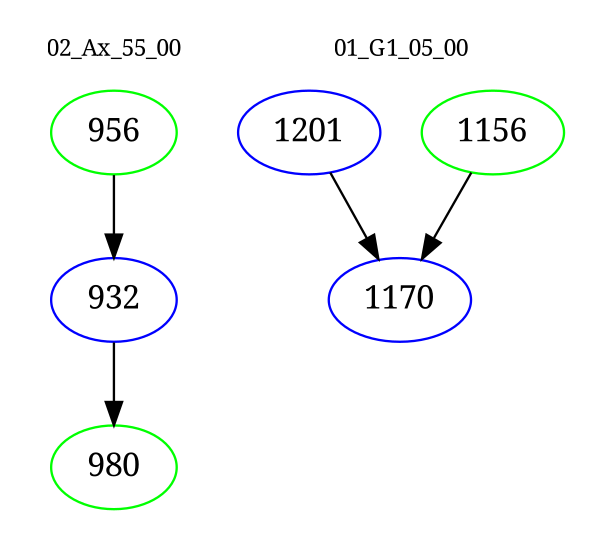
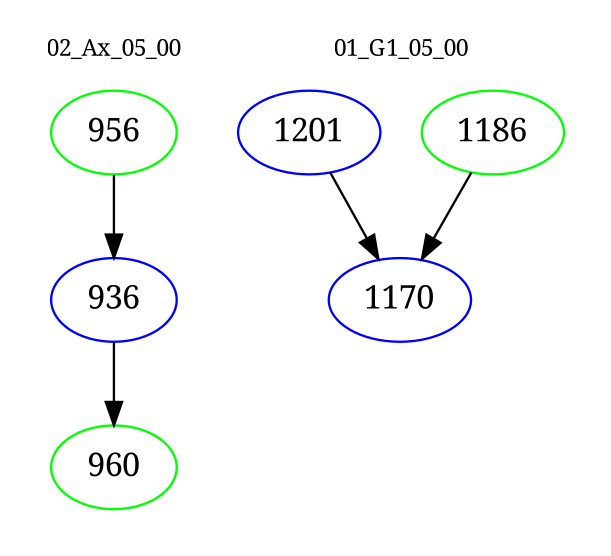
cluster "02_Ax_55_00": label "02_Ax_55_00" -> "02_Ax_05_00"
node "1156": label "1156" -> "1186"
node "932": label "932" -> "936"
node "980": label "980" -> "960"
